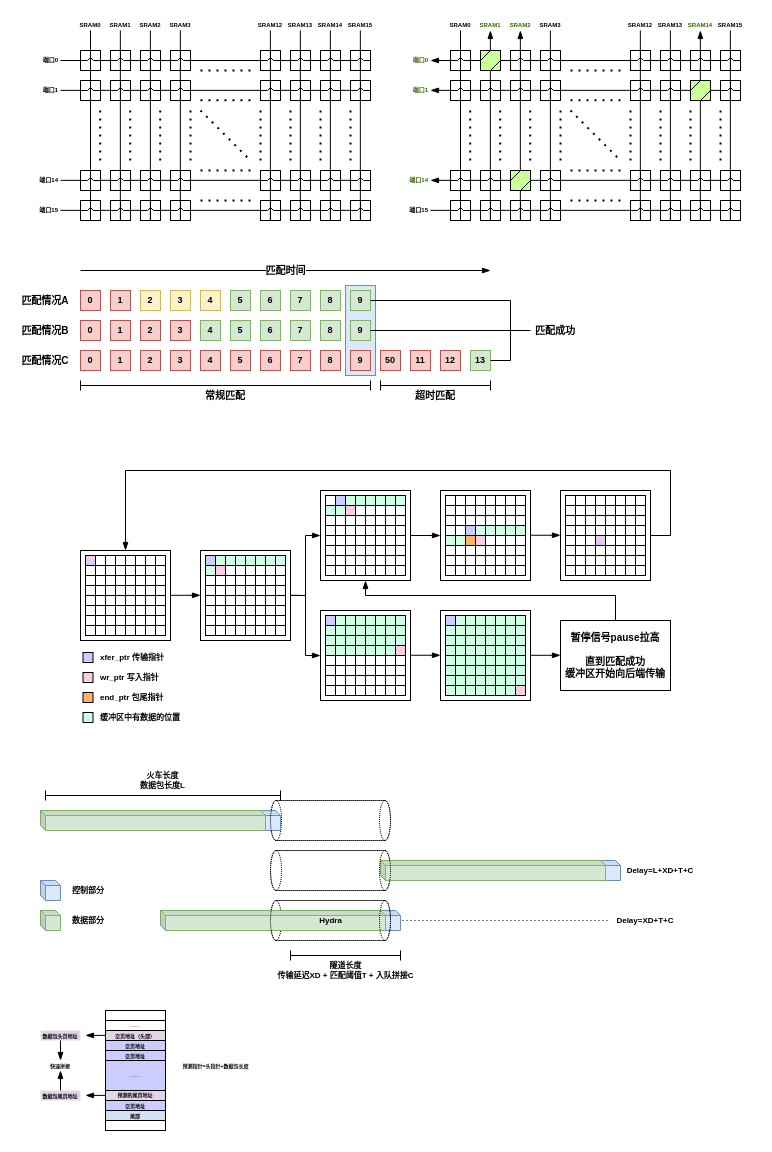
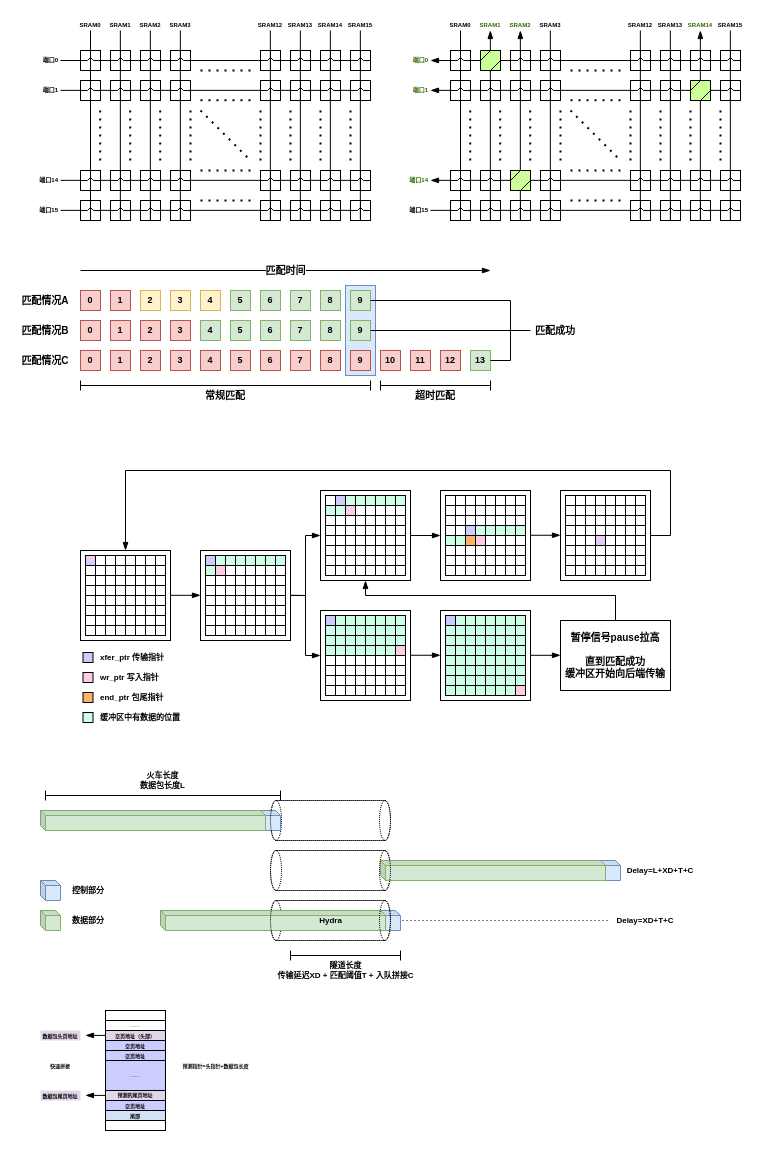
node "50": label "50" -> "10"
edge "数据包头页地址" -> "快速拼接": removed
edge "数据包尾页地址" -> "快速拼接": removed
